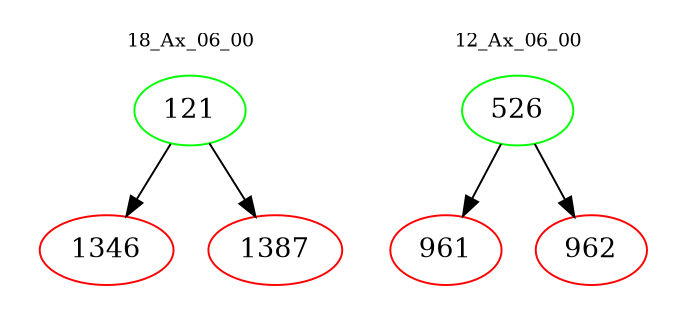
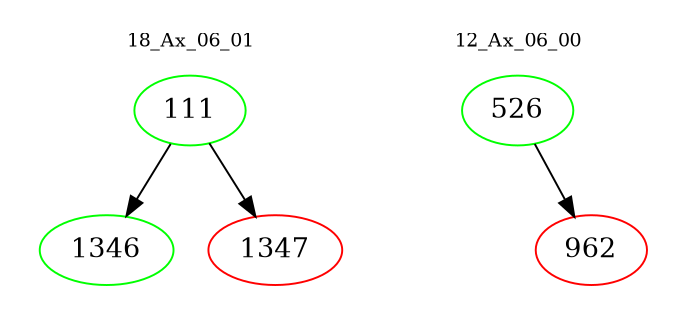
cluster "18_Ax_06_00": label "18_Ax_06_00" -> "18_Ax_06_01"
node "121": label "121" -> "111"
node "1346": color red -> green
node "1387": label "1387" -> "1347"
node "961": removed
